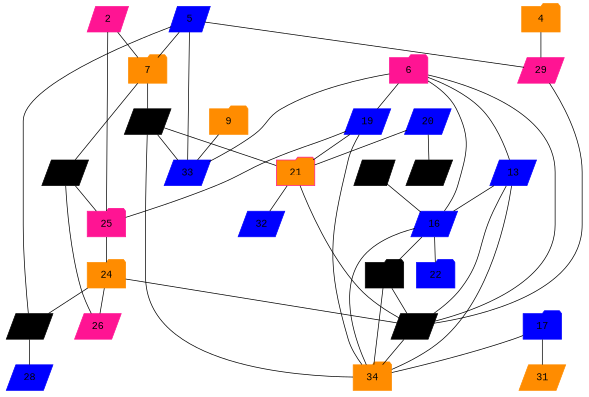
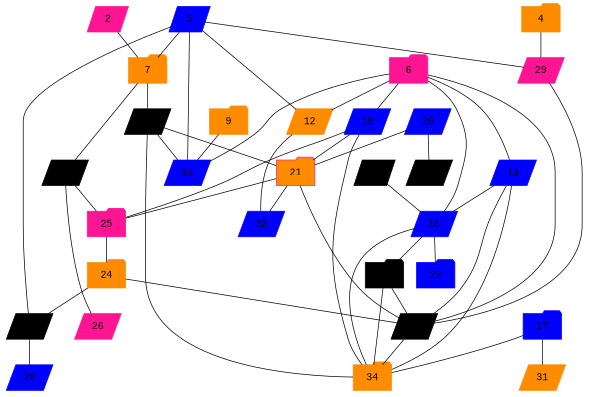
edge "2" -- "25": now "21" -- "25"
node "12": added
edge "24" -- "26": removed
